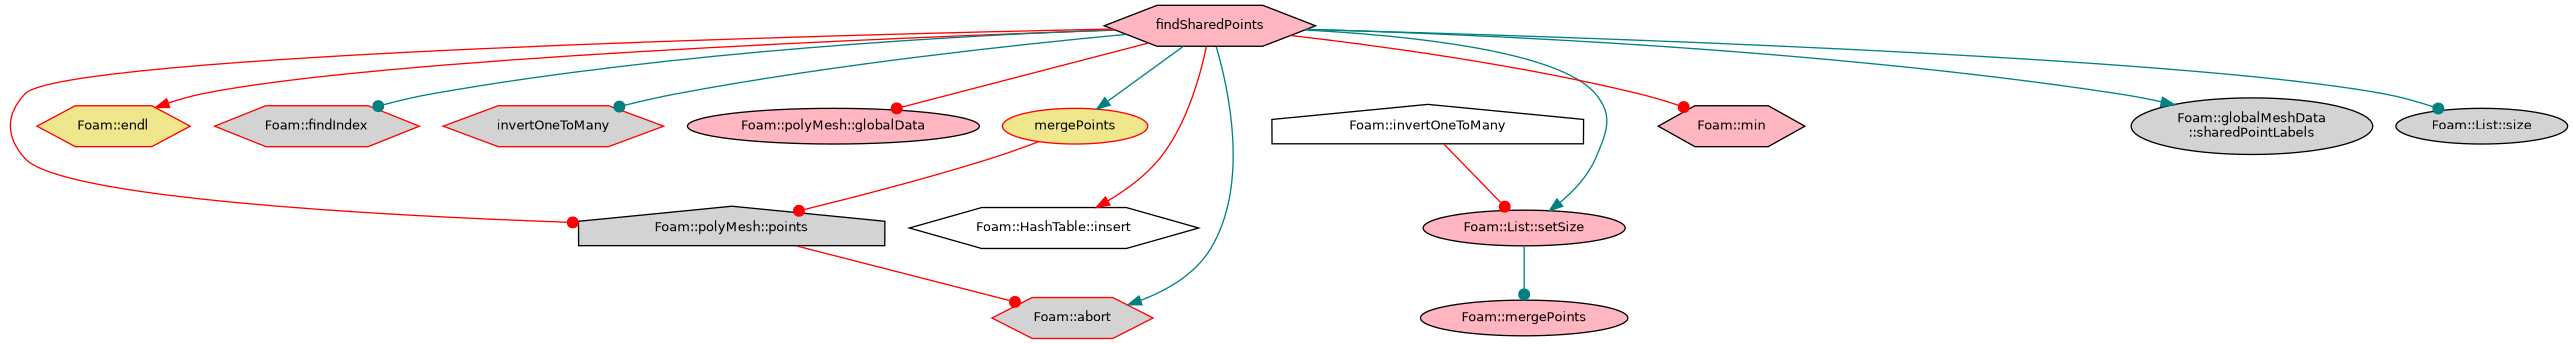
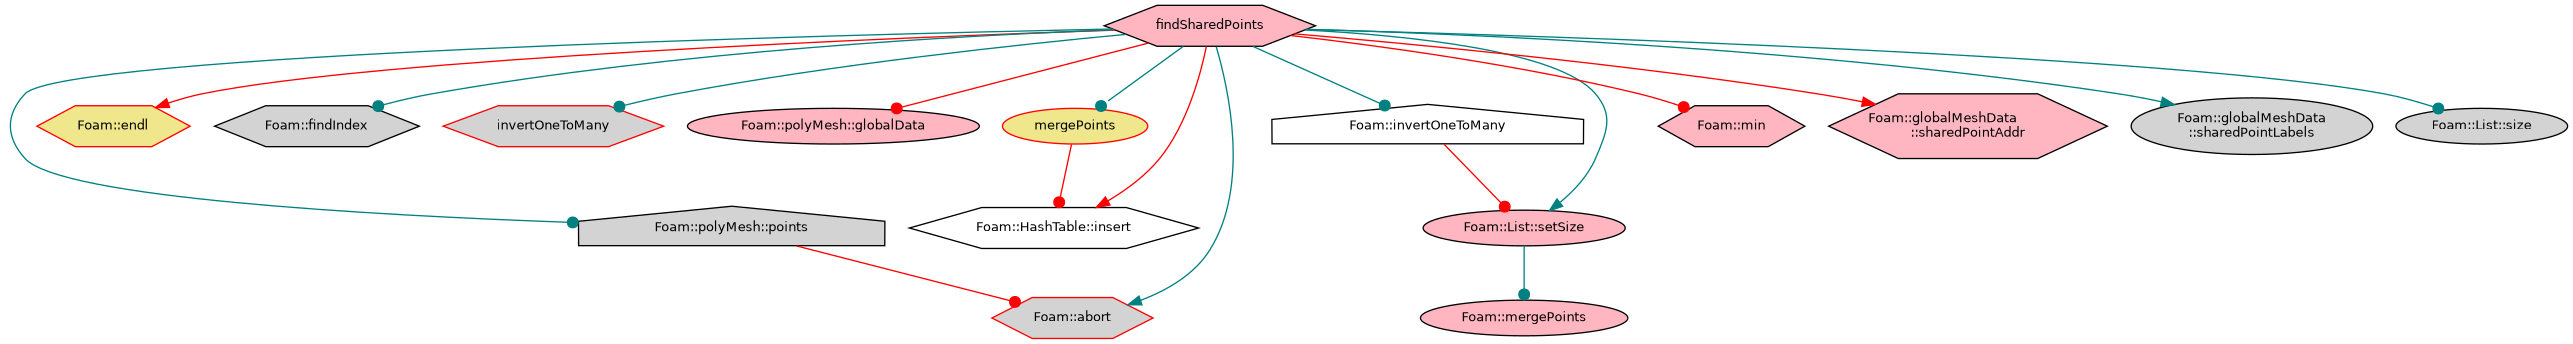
edge "findSharedPoints" -> "Foam::polyMesh::points": color red -> teal
edge "findSharedPoints" -> "mergePoints": arrowhead normal -> dot
edge "findSharedPoints" -> "Foam::invertOneToMany": added
node "Foam::findIndex": color red -> black
node "Foam::globalMeshData ::sharedPointAddr": added
edge "mergePoints" -> "Foam::polyMesh::points": now "mergePoints" -> "Foam::HashTable::insert"
